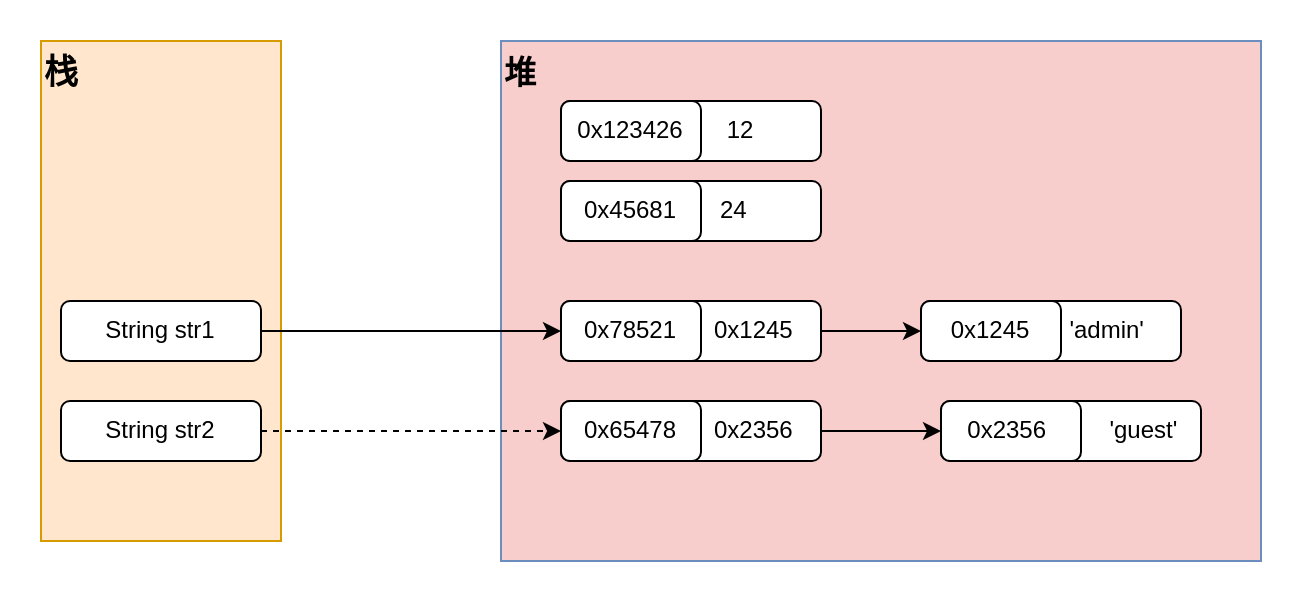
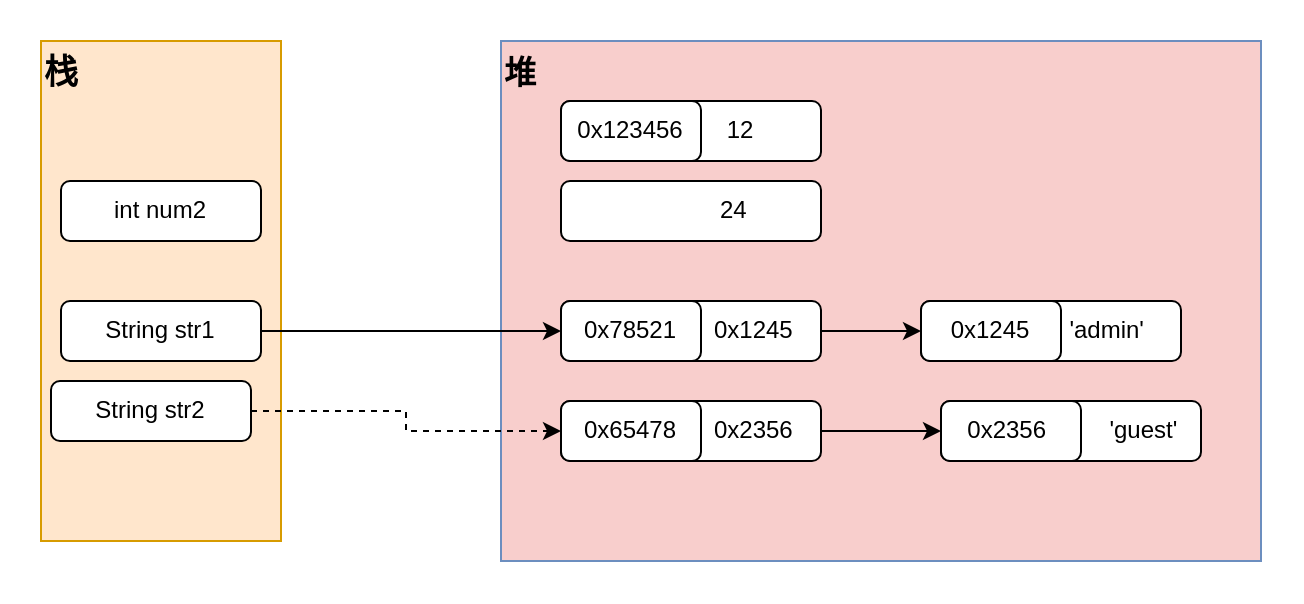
node "0x123426": label "0x123426" -> "0x123456"
node "int num2": added
node "0x45681": removed
node "String str2": moved (161, 431) -> (151, 411)
